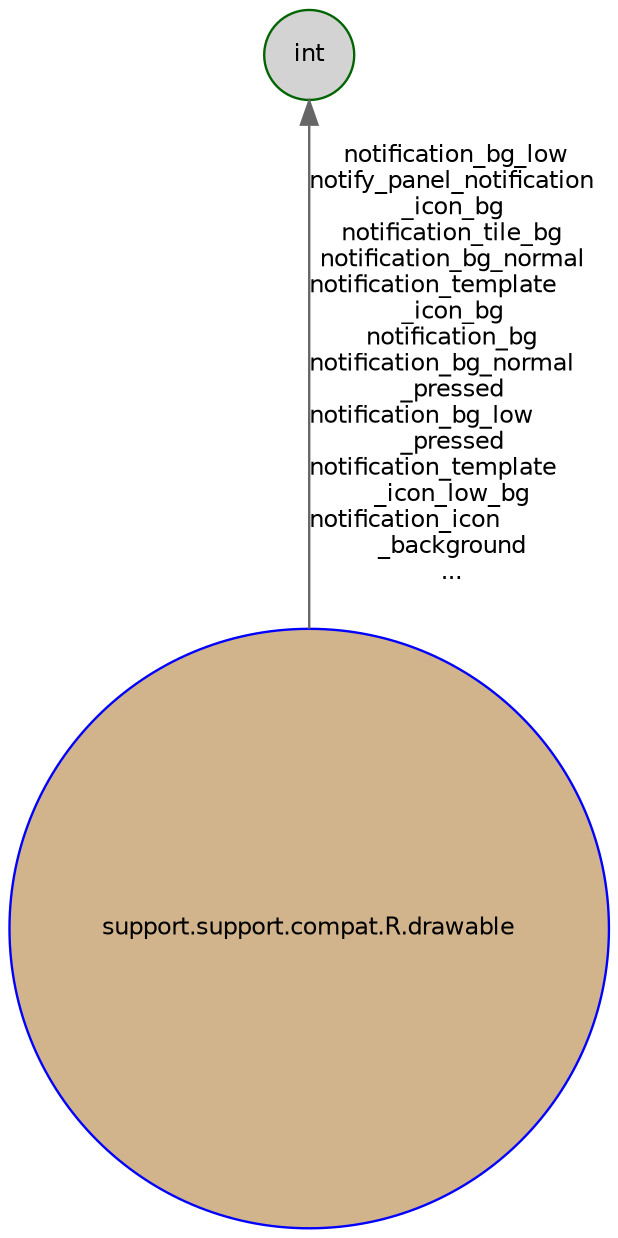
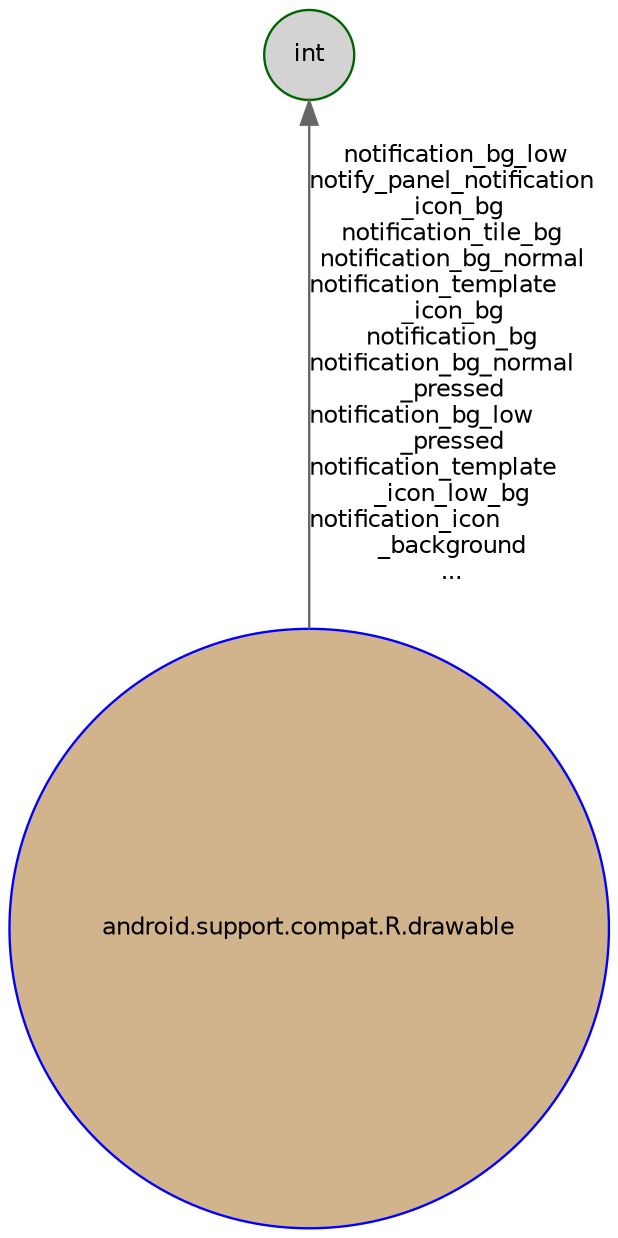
node "support.support.compat.R.drawable": label "support.support.compat.R.drawable" -> "android.support.compat.R.drawable"
